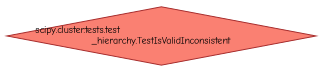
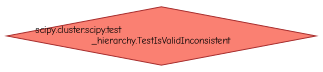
node "scipy.cluster.tests.test _hierarchy.TestIsValidInconsistent": label "scipy.cluster.tests.test _hierarchy.TestIsValidInconsistent" -> "scipy.cluster.scipy.test _hierarchy.TestIsValidInconsistent"
